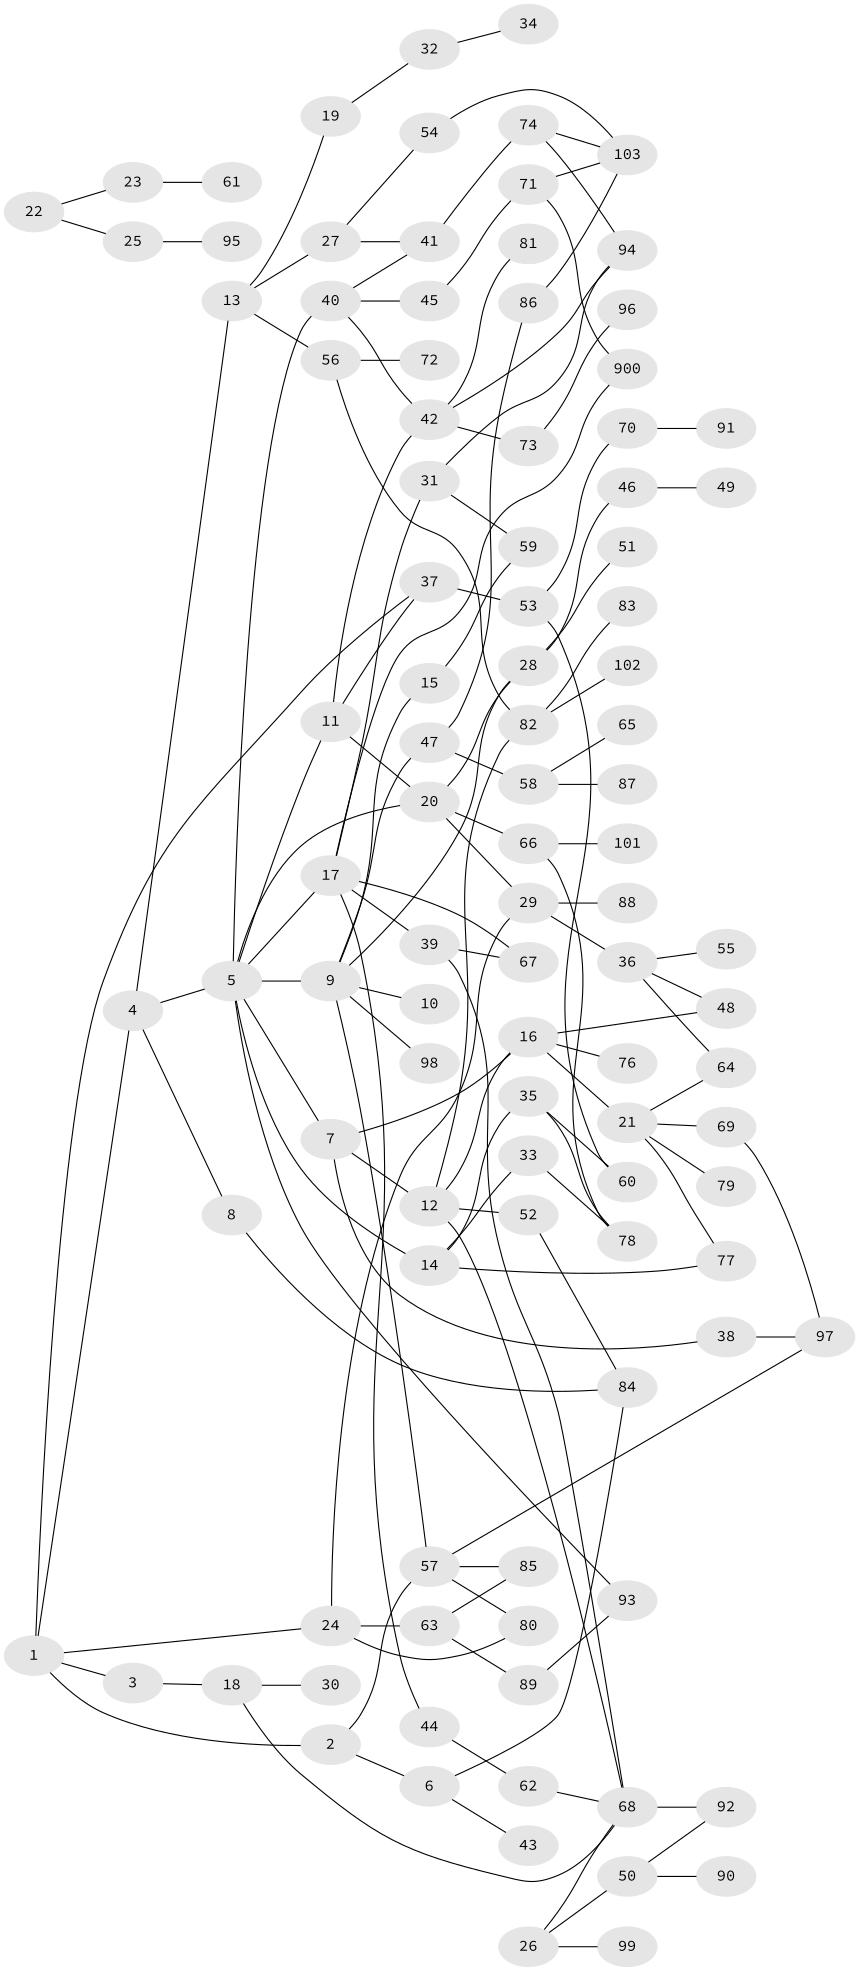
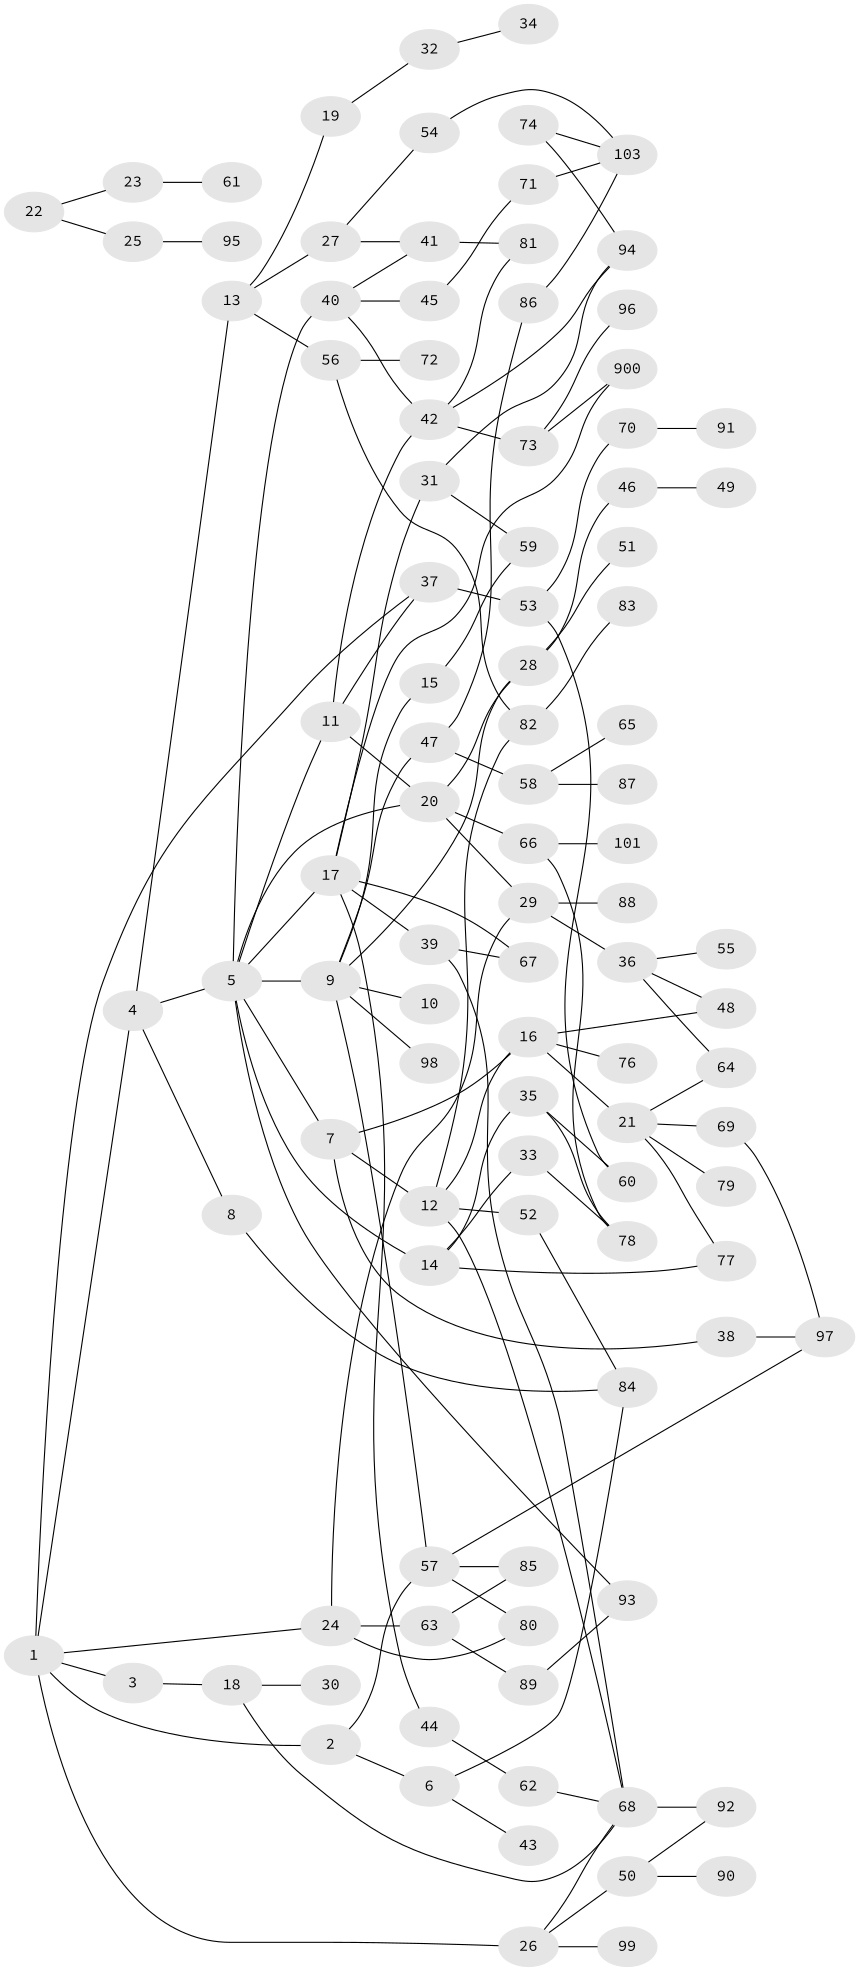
edge "74" -- "41": now "81" -- "41"
edge "71" -- "900": now "73" -- "900"
node "102": removed
edge "1" -- "26": added
